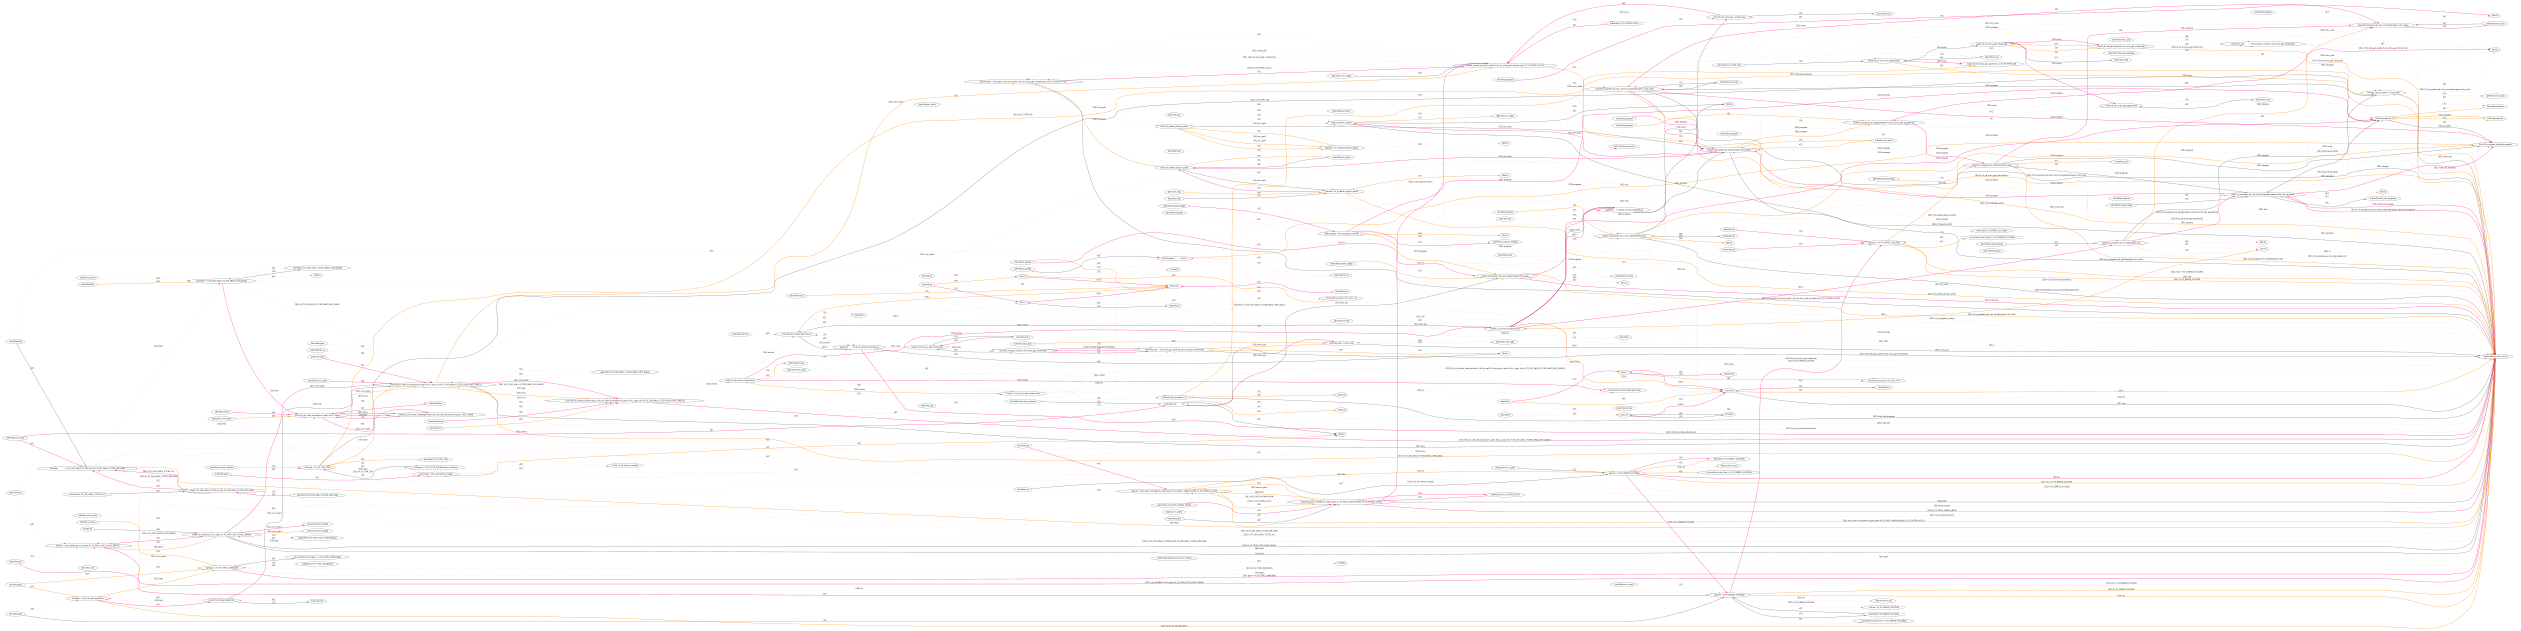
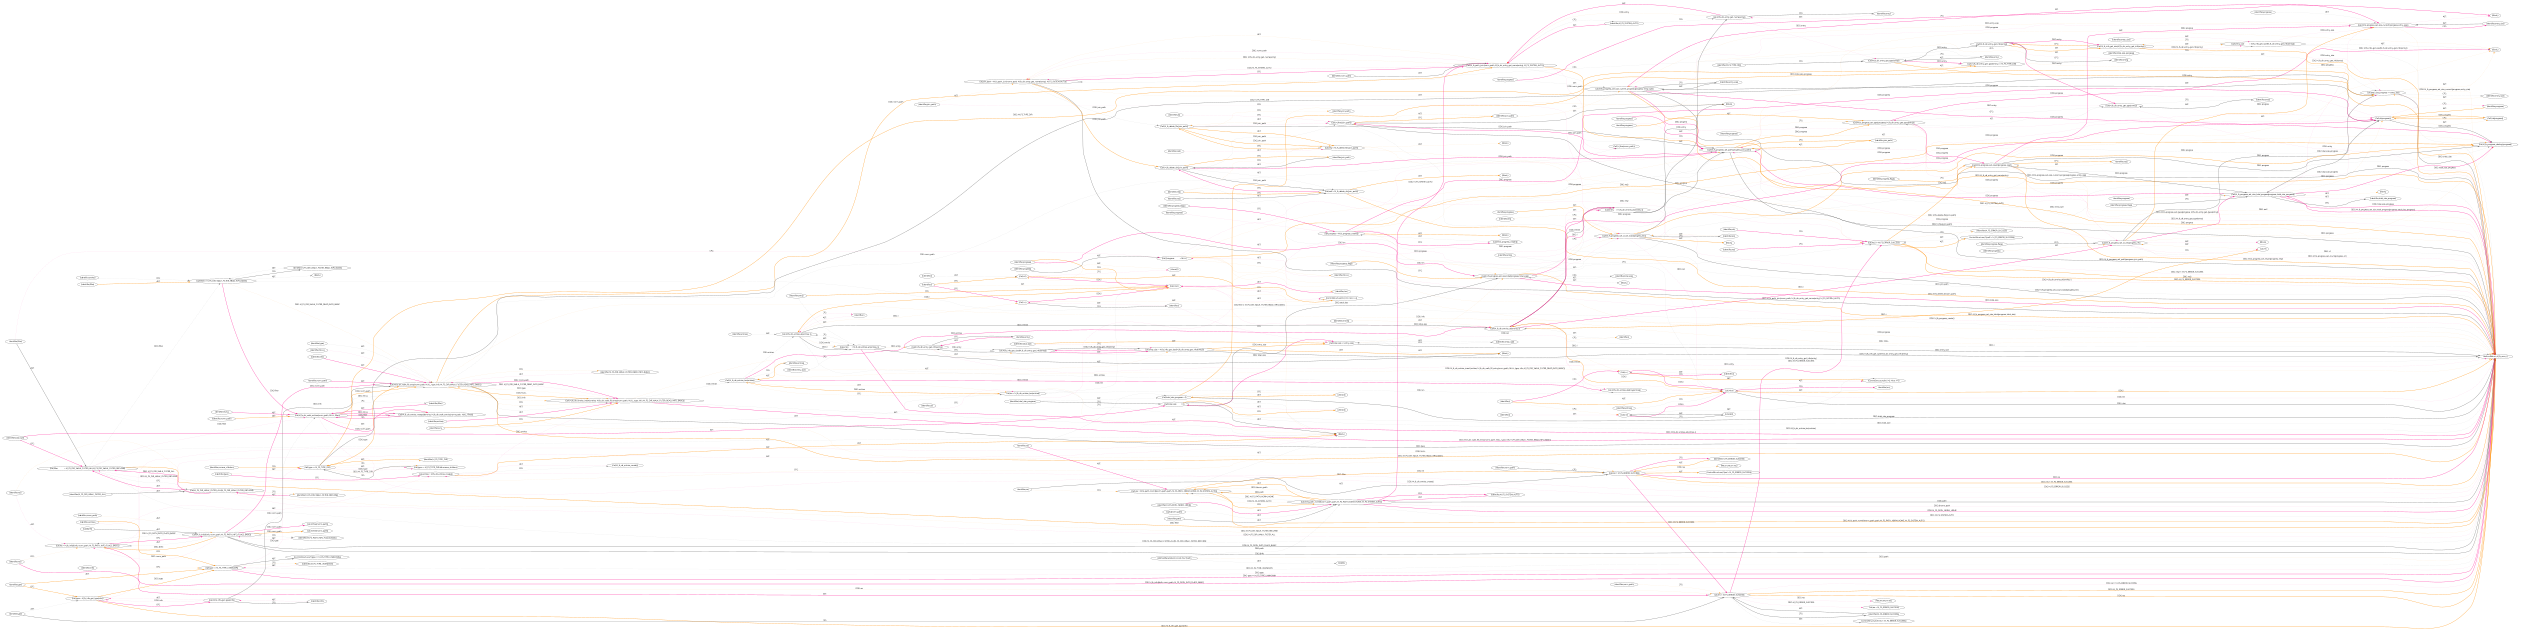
edge "(Call,progress = M_fs_progress_create())" -> "(Call,M_fs_progress_set_size_total(progress, total_size))": style bold -> dotted
